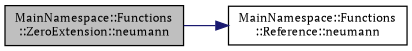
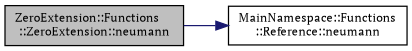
node "MainNamespace::Functions ::ZeroExtension::neumann": label "MainNamespace::Functions ::ZeroExtension::neumann" -> "ZeroExtension::Functions ::ZeroExtension::neumann"
